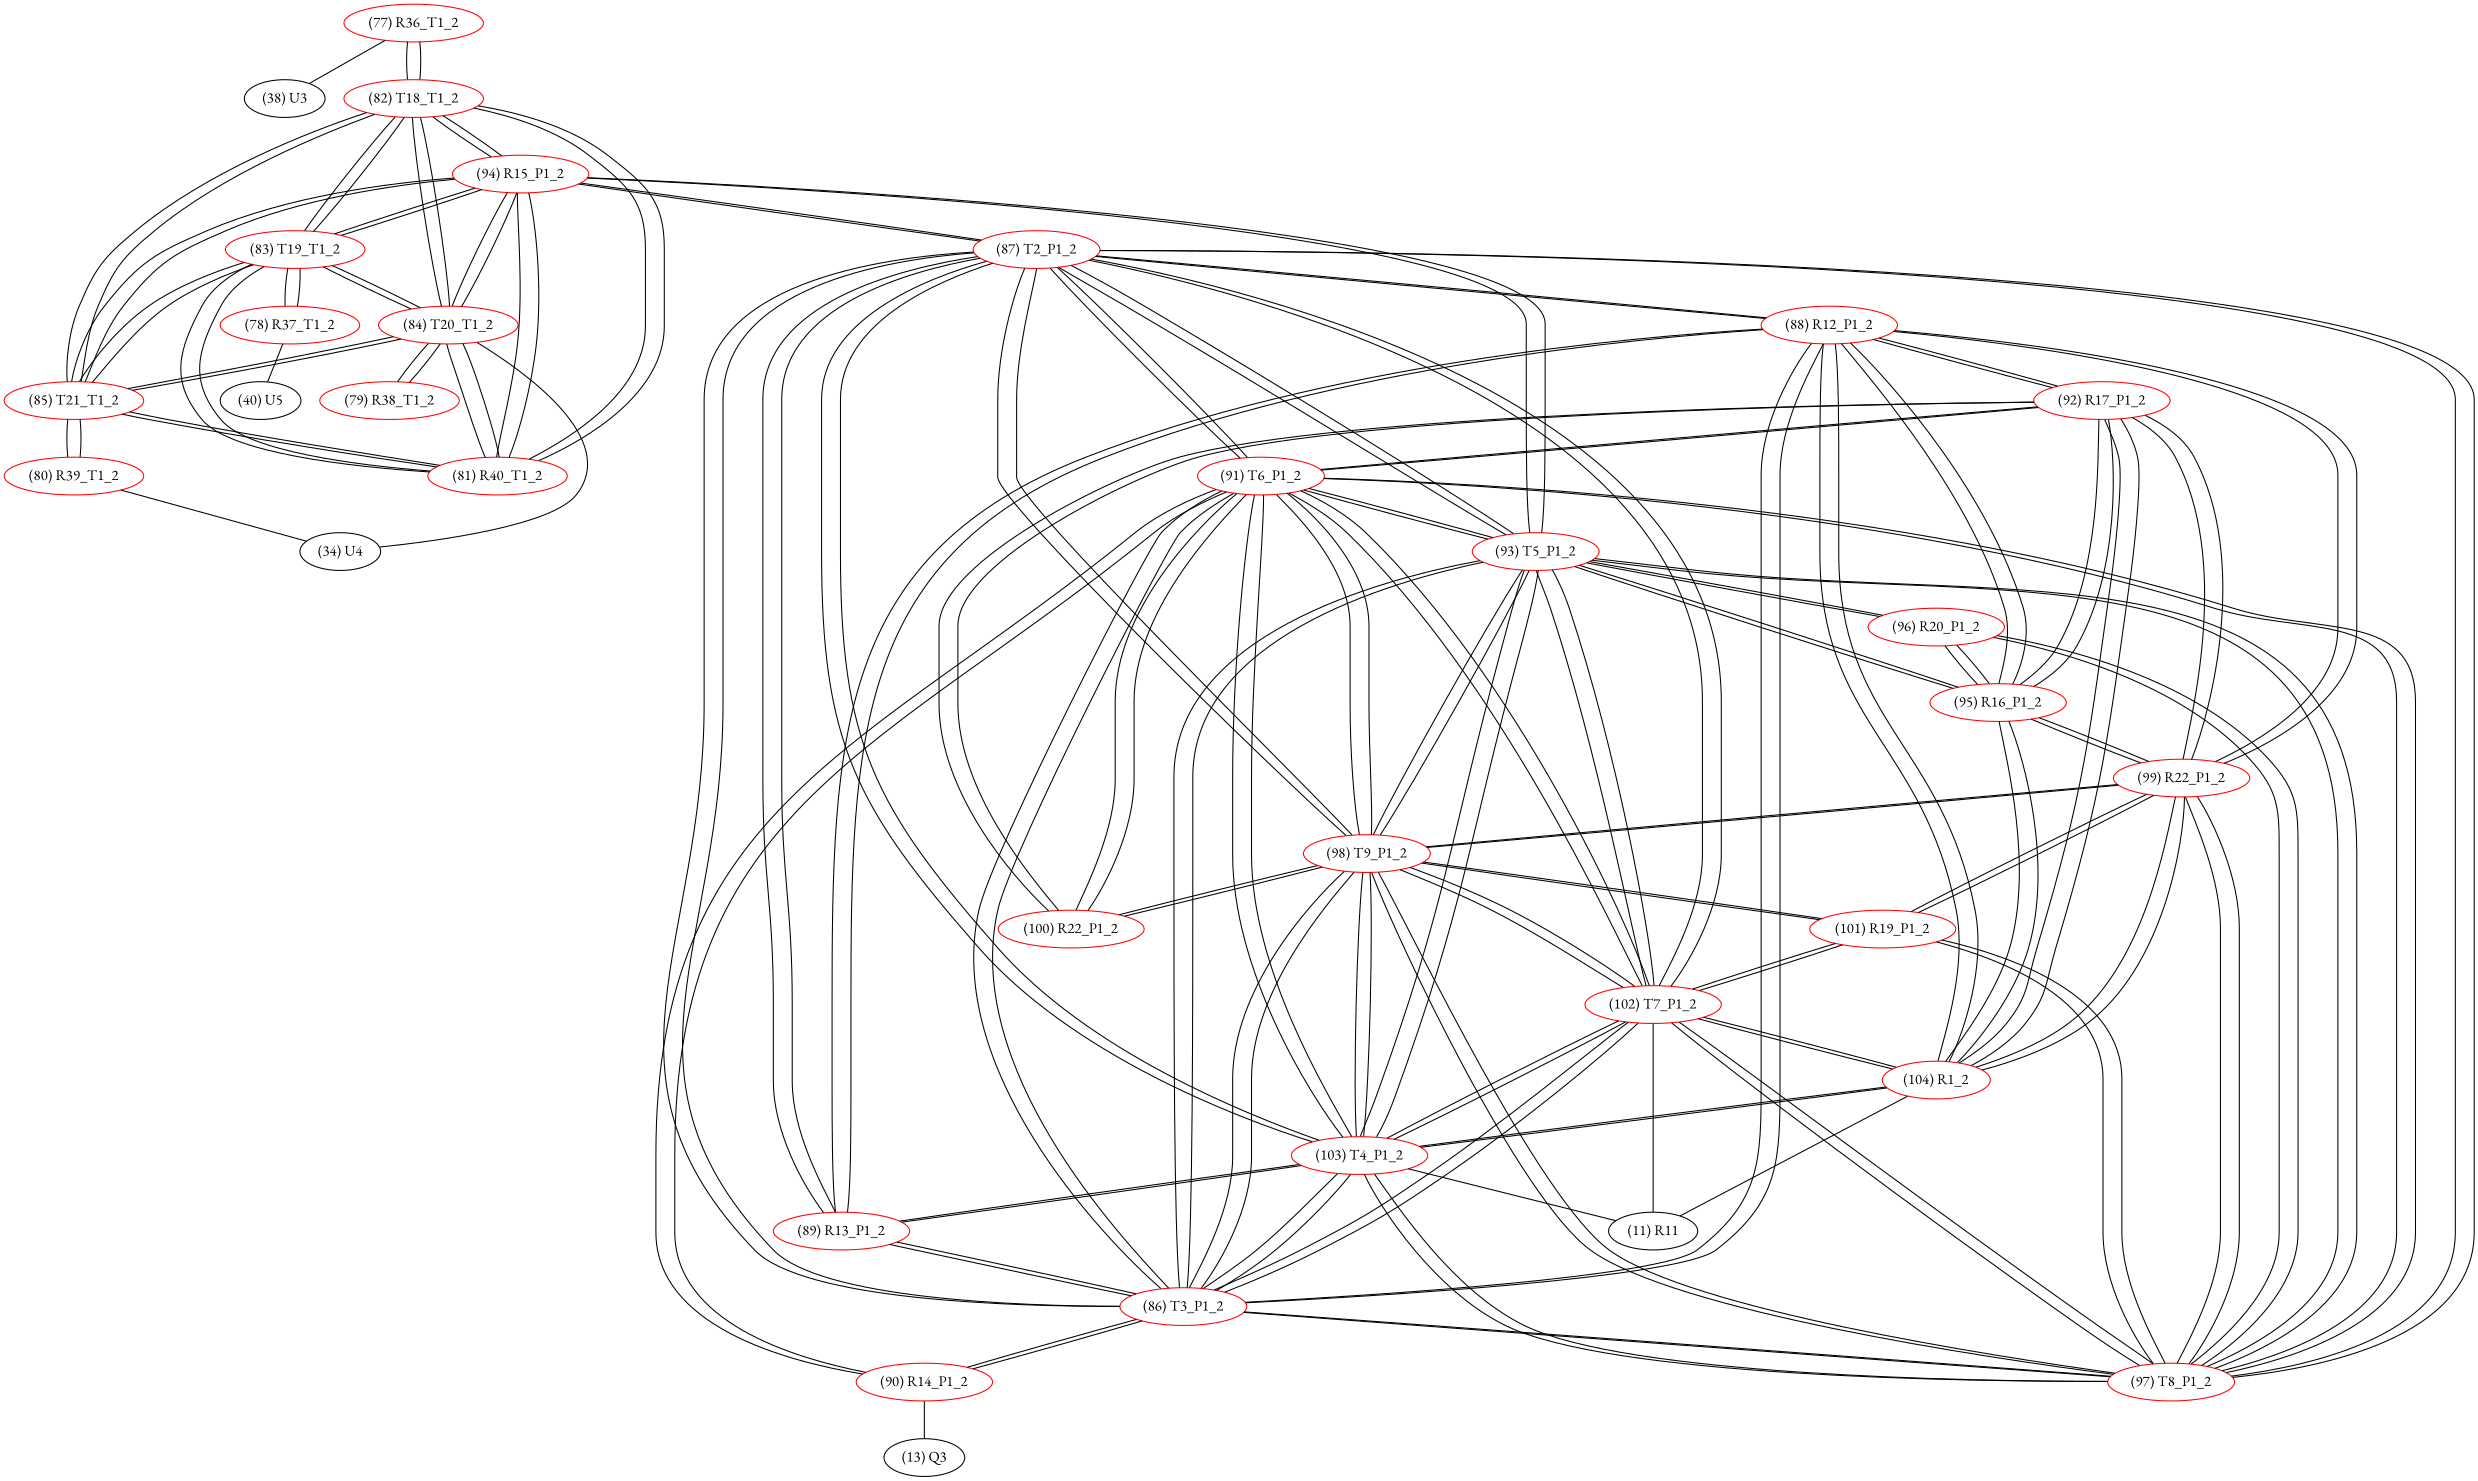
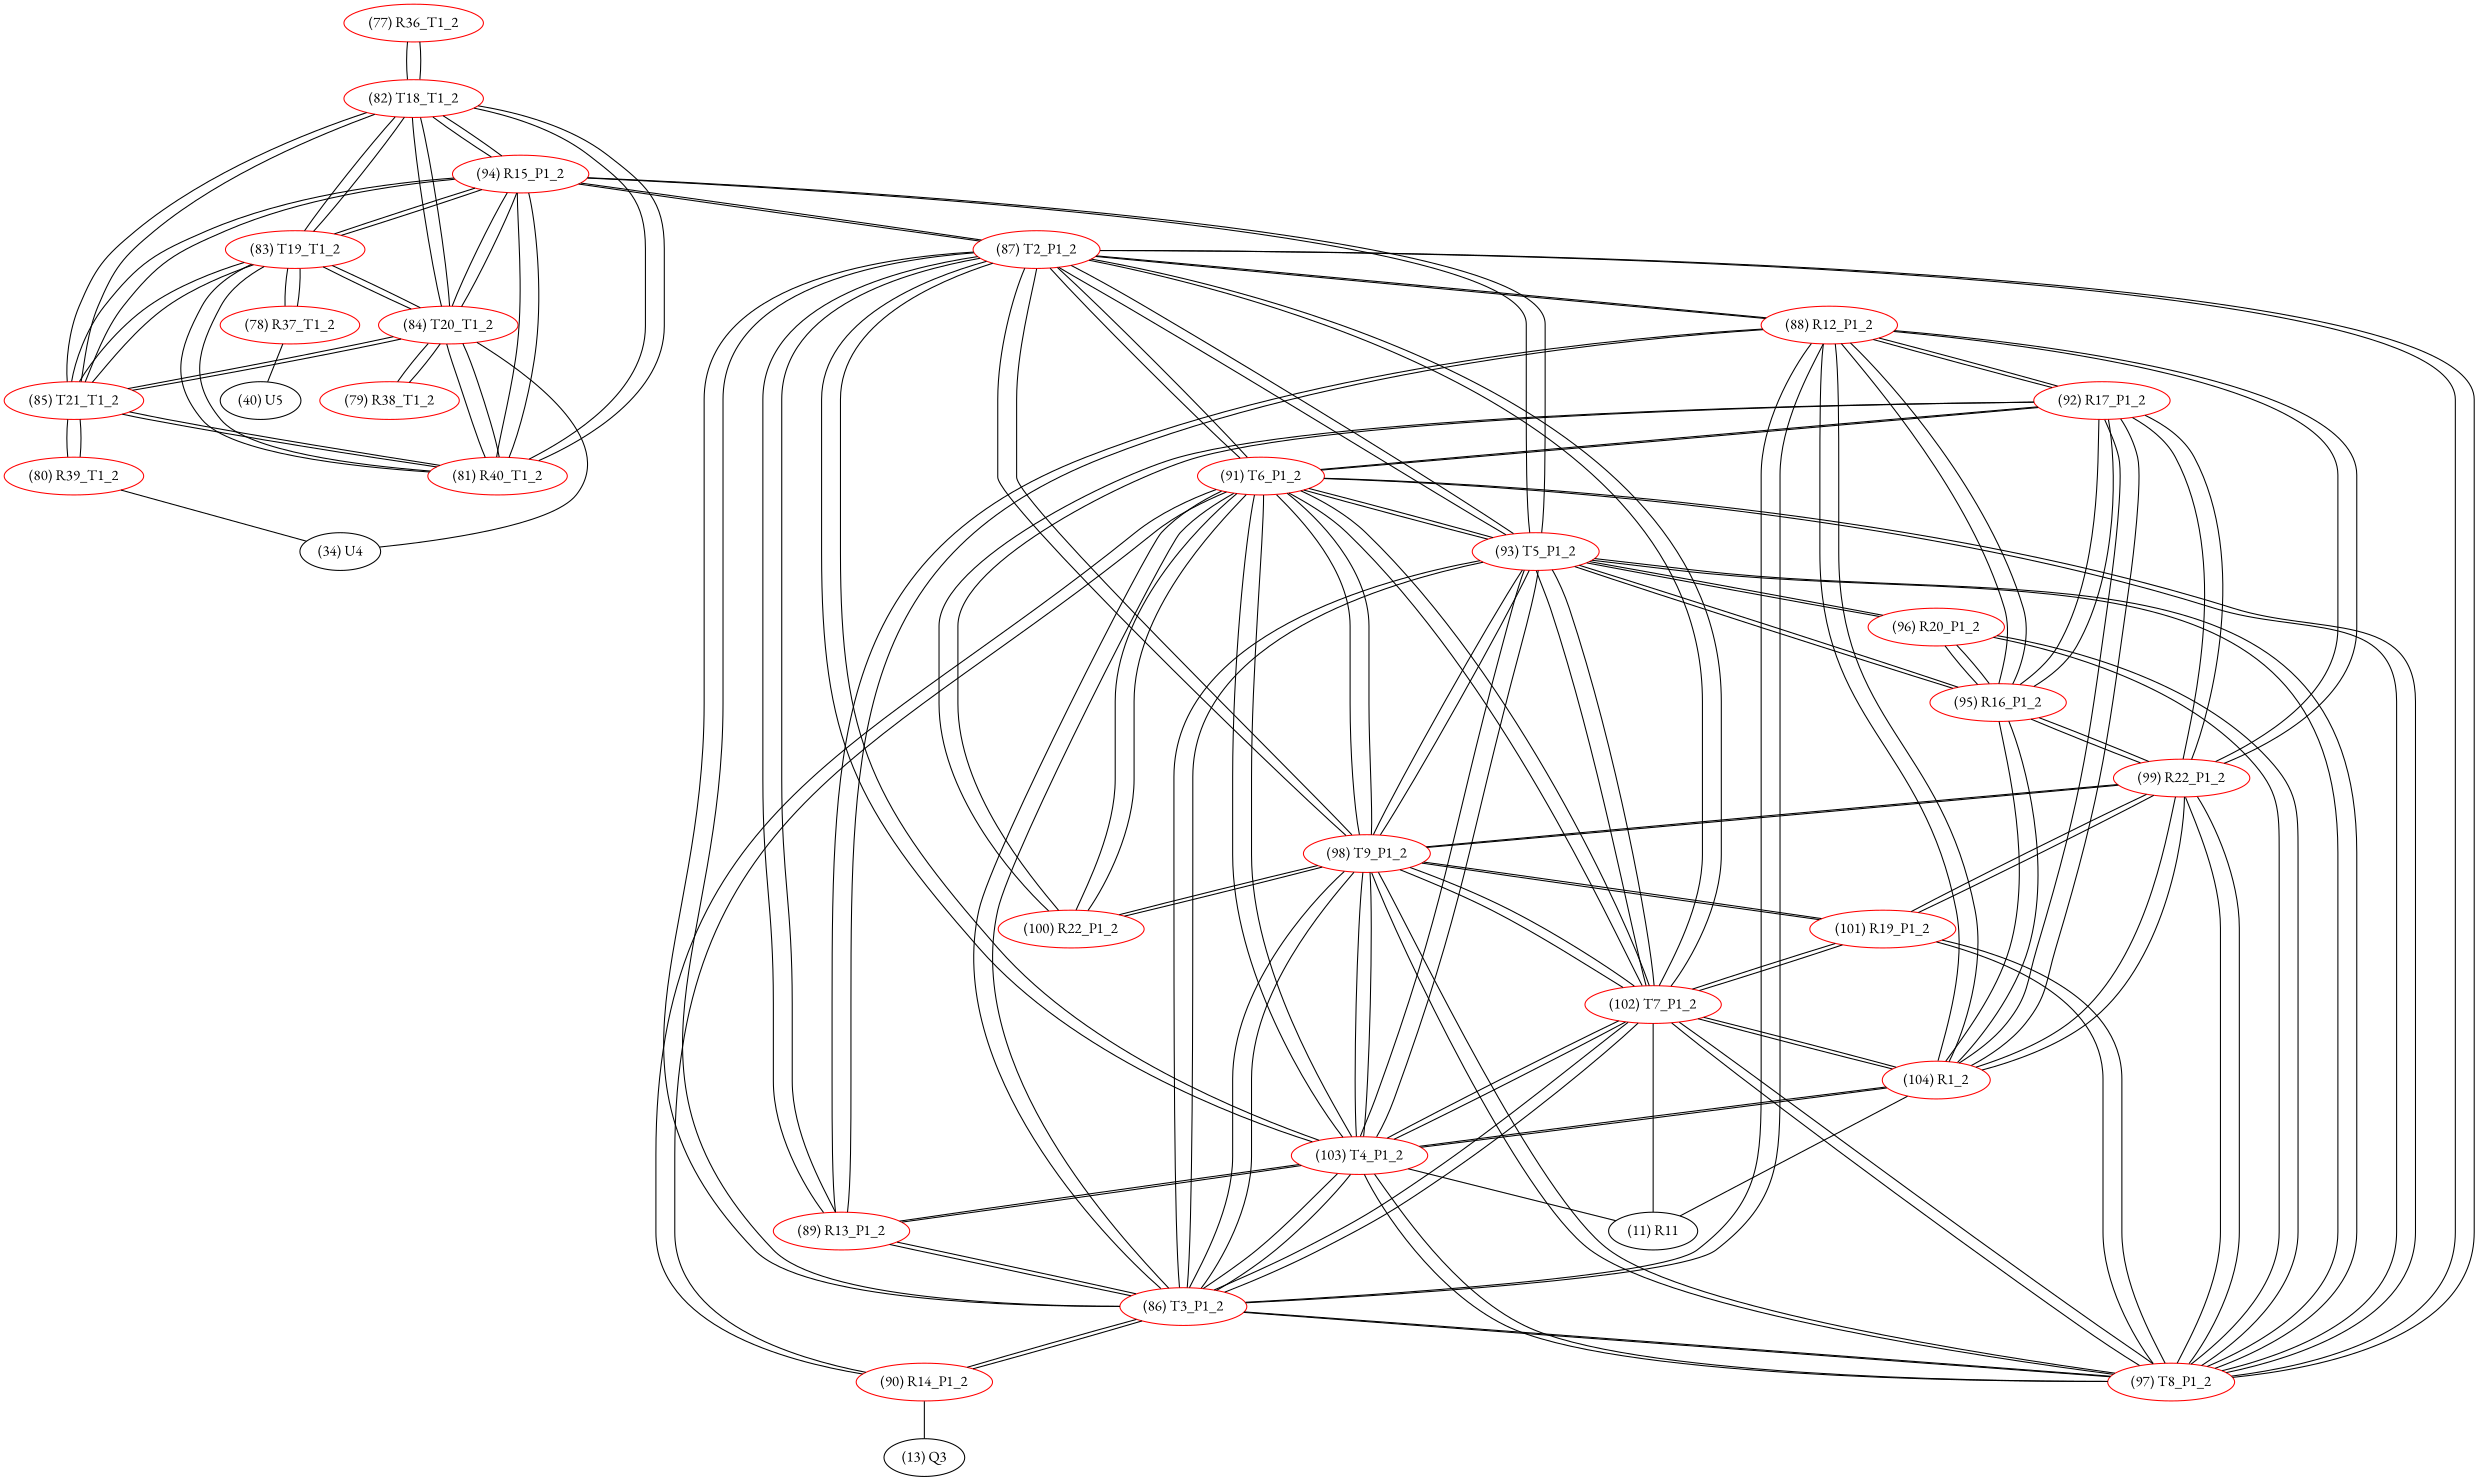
node "(38) U3": removed
